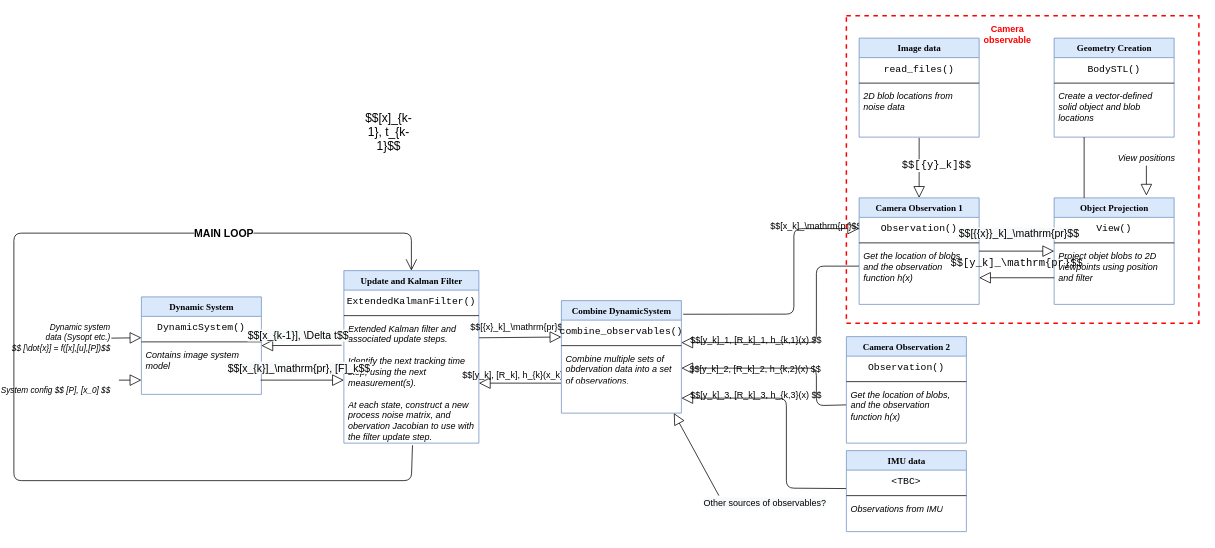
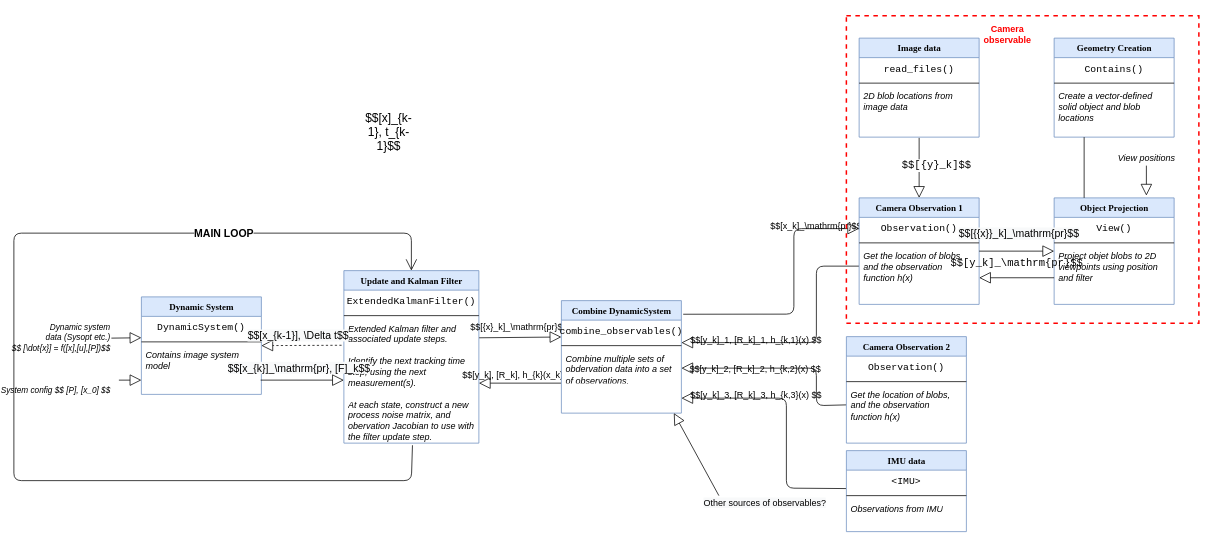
node "BodySTL()": label "BodySTL()" -> "Contains()"
node "2D blob locations from noise data": label "2D blob locations from noise data" -> "2D blob locations from image data"
edge "Extended Kalman filter and associated update steps. Identify the next tracking time step, using the next measurement(s). At each state, construct a new process noise matrix, and obervation Jacobian to use with the filter update step." -> "Dynamic System": style solid -> dashed
node "<TBC>": label "<TBC>" -> "<IMU>"
